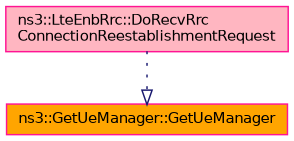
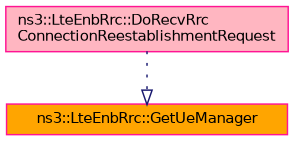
node "ns3::GetUeManager::GetUeManager": label "ns3::GetUeManager::GetUeManager" -> "ns3::LteEnbRrc::GetUeManager"
